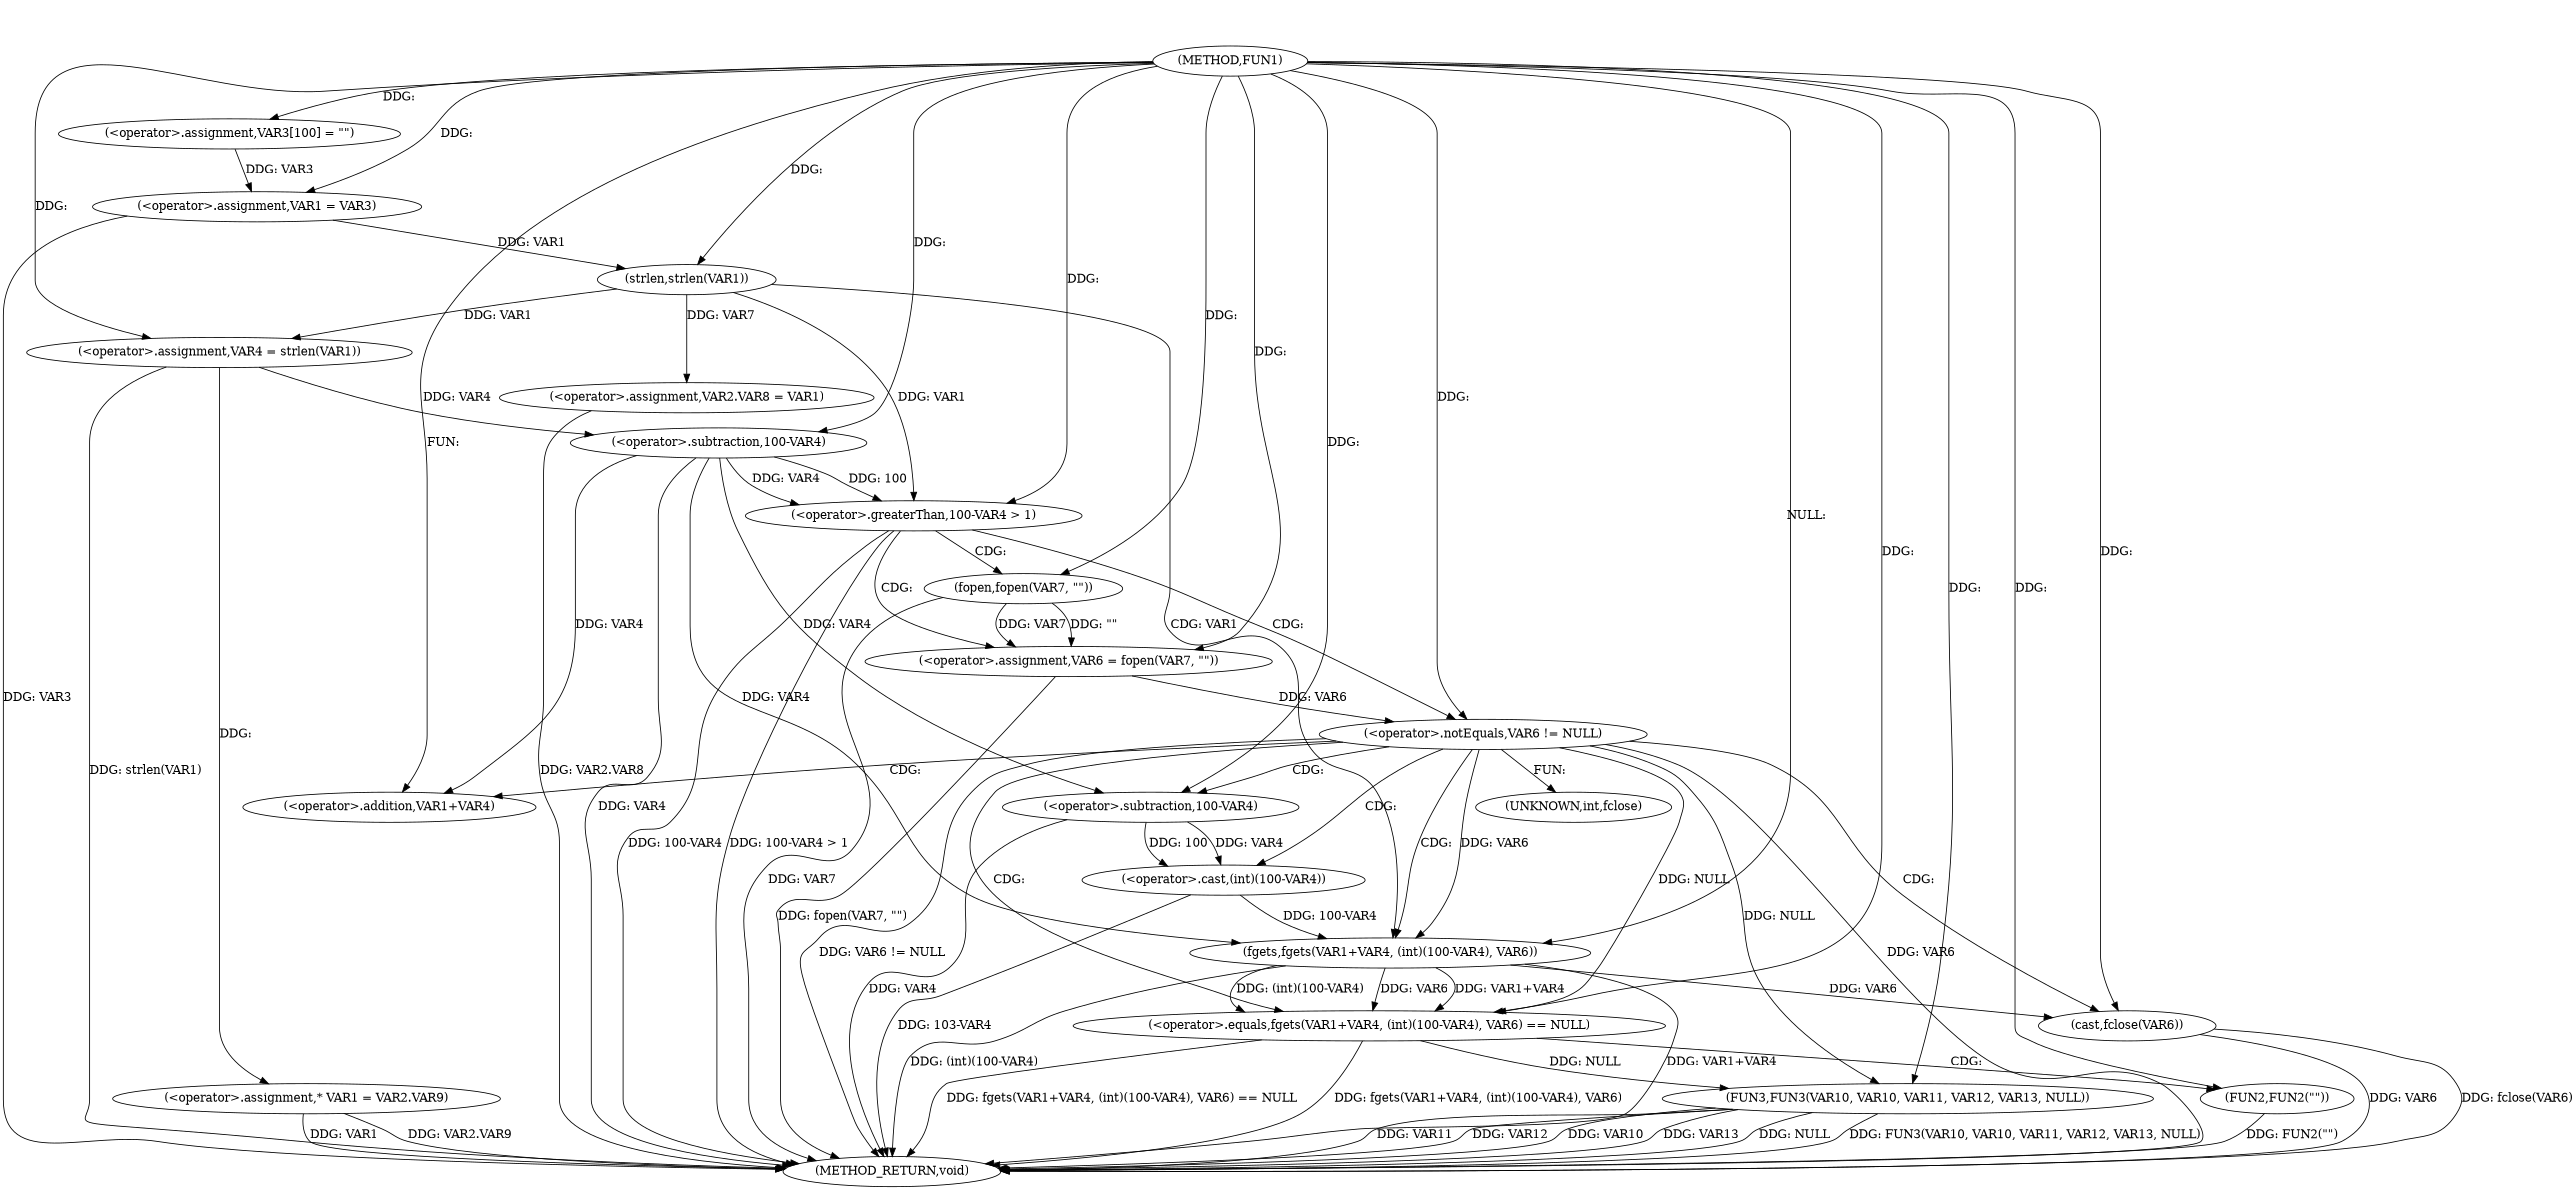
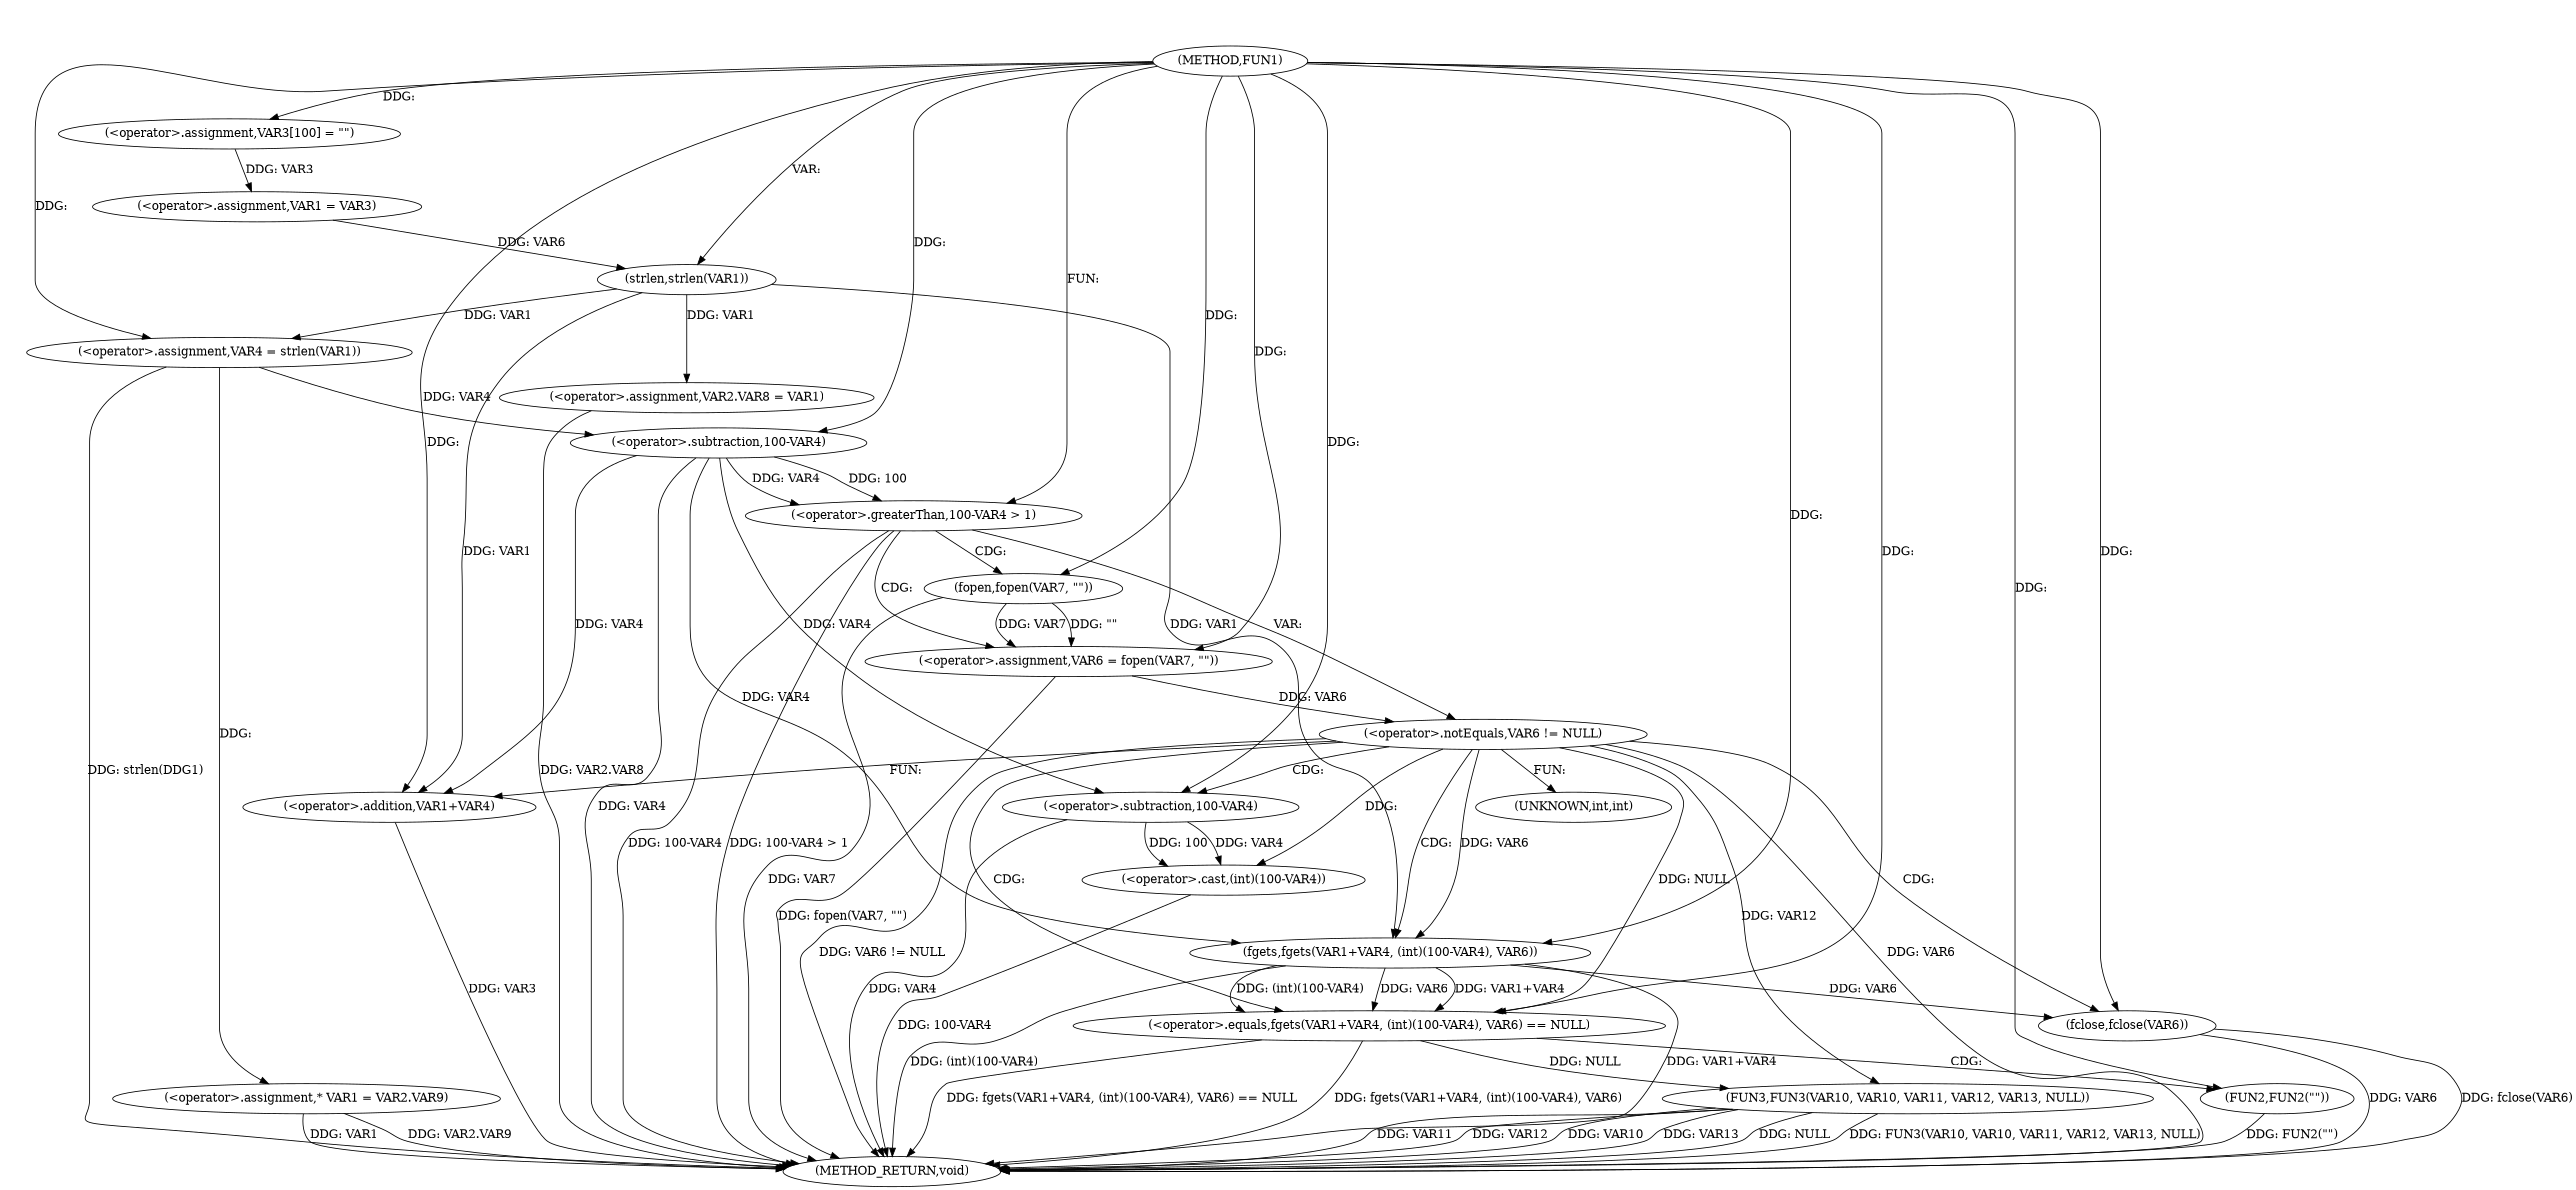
edge "(METHOD,FUN1)" -> "(<operator>.assignment,VAR1 = VAR3)": removed, label "DDG:"
edge "(METHOD,FUN1)" -> "(strlen,strlen(VAR1))": label "DDG: " -> "VAR: "
edge "(<operator>.assignment,VAR1 = VAR3)" -> "(strlen,strlen(VAR1))": label "DDG: VAR1" -> "DDG: VAR6"
edge "(METHOD,FUN1)" -> "(FUN3,FUN3(VAR10, VAR10, VAR11, VAR12, VAR13, NULL))": removed, label "DDG:"
edge "(METHOD,FUN1)" -> "(<operator>.greaterThan,100-VAR4 > 1)": label "DDG: " -> "FUN: "
edge "(strlen,strlen(VAR1))" -> "(<operator>.assignment,VAR2.VAR8 = VAR1)": label "DDG: VAR7" -> "DDG: VAR1"
edge "(METHOD,FUN1)" -> "(<operator>.notEquals,VAR6 != NULL)": removed, label "DDG:"
edge "(strlen,strlen(VAR1))" -> "(<operator>.greaterThan,100-VAR4 > 1)": now "(strlen,strlen(VAR1))" -> "(<operator>.addition,VAR1+VAR4)"
edge "(METHOD,FUN1)" -> "(<operator>.addition,VAR1+VAR4)": label "FUN: " -> "DDG: "
edge "(METHOD,FUN1)" -> "(fgets,fgets(VAR1+VAR4, (int)(100-VAR4), VAR6))": label "NULL: " -> "DDG: "
edge "(strlen,strlen(VAR1))" -> "(fgets,fgets(VAR1+VAR4, (int)(100-VAR4), VAR6))": label "CDG: VAR1" -> "DDG: VAR1"
edge "(<operator>.greaterThan,100-VAR4 > 1)" -> "(<operator>.notEquals,VAR6 != NULL)": label "CDG: " -> "VAR: "
edge "(<operator>.assignment,VAR4 = strlen(VAR1))" -> "(METHOD_RETURN,void)": label "DDG: strlen(VAR1)" -> "DDG: strlen(DDG1)"
edge "(<operator>.notEquals,VAR6 != NULL)" -> "(<operator>.addition,VAR1+VAR4)": label "CDG: " -> "FUN: "
edge "(<operator>.notEquals,VAR6 != NULL)" -> "(<operator>.cast,(int)(100-VAR4))": label "CDG: " -> "DDG: "
node "(UNKNOWN,int,fclose)": label "(UNKNOWN,int,fclose)" -> "(UNKNOWN,int,int)"
edge "(<operator>.notEquals,VAR6 != NULL)" -> "(FUN3,FUN3(VAR10, VAR10, VAR11, VAR12, VAR13, NULL))": label "DDG: NULL" -> "DDG: VAR12"
edge "(<operator>.cast,(int)(100-VAR4))" -> "(fgets,fgets(VAR1+VAR4, (int)(100-VAR4), VAR6))": removed, label "DDG: 100-VAR4"
edge "(<operator>.assignment,VAR1 = VAR3)" -> "(METHOD_RETURN,void)": now "(<operator>.addition,VAR1+VAR4)" -> "(METHOD_RETURN,void)"
edge "(<operator>.cast,(int)(100-VAR4))" -> "(METHOD_RETURN,void)": label "DDG: 103-VAR4" -> "DDG: 100-VAR4"
node "(cast,fclose(VAR6))": label "(cast,fclose(VAR6))" -> "(fclose,fclose(VAR6))"
